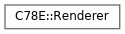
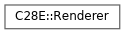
node "C78E::Renderer": label "C78E::Renderer" -> "C28E::Renderer"
